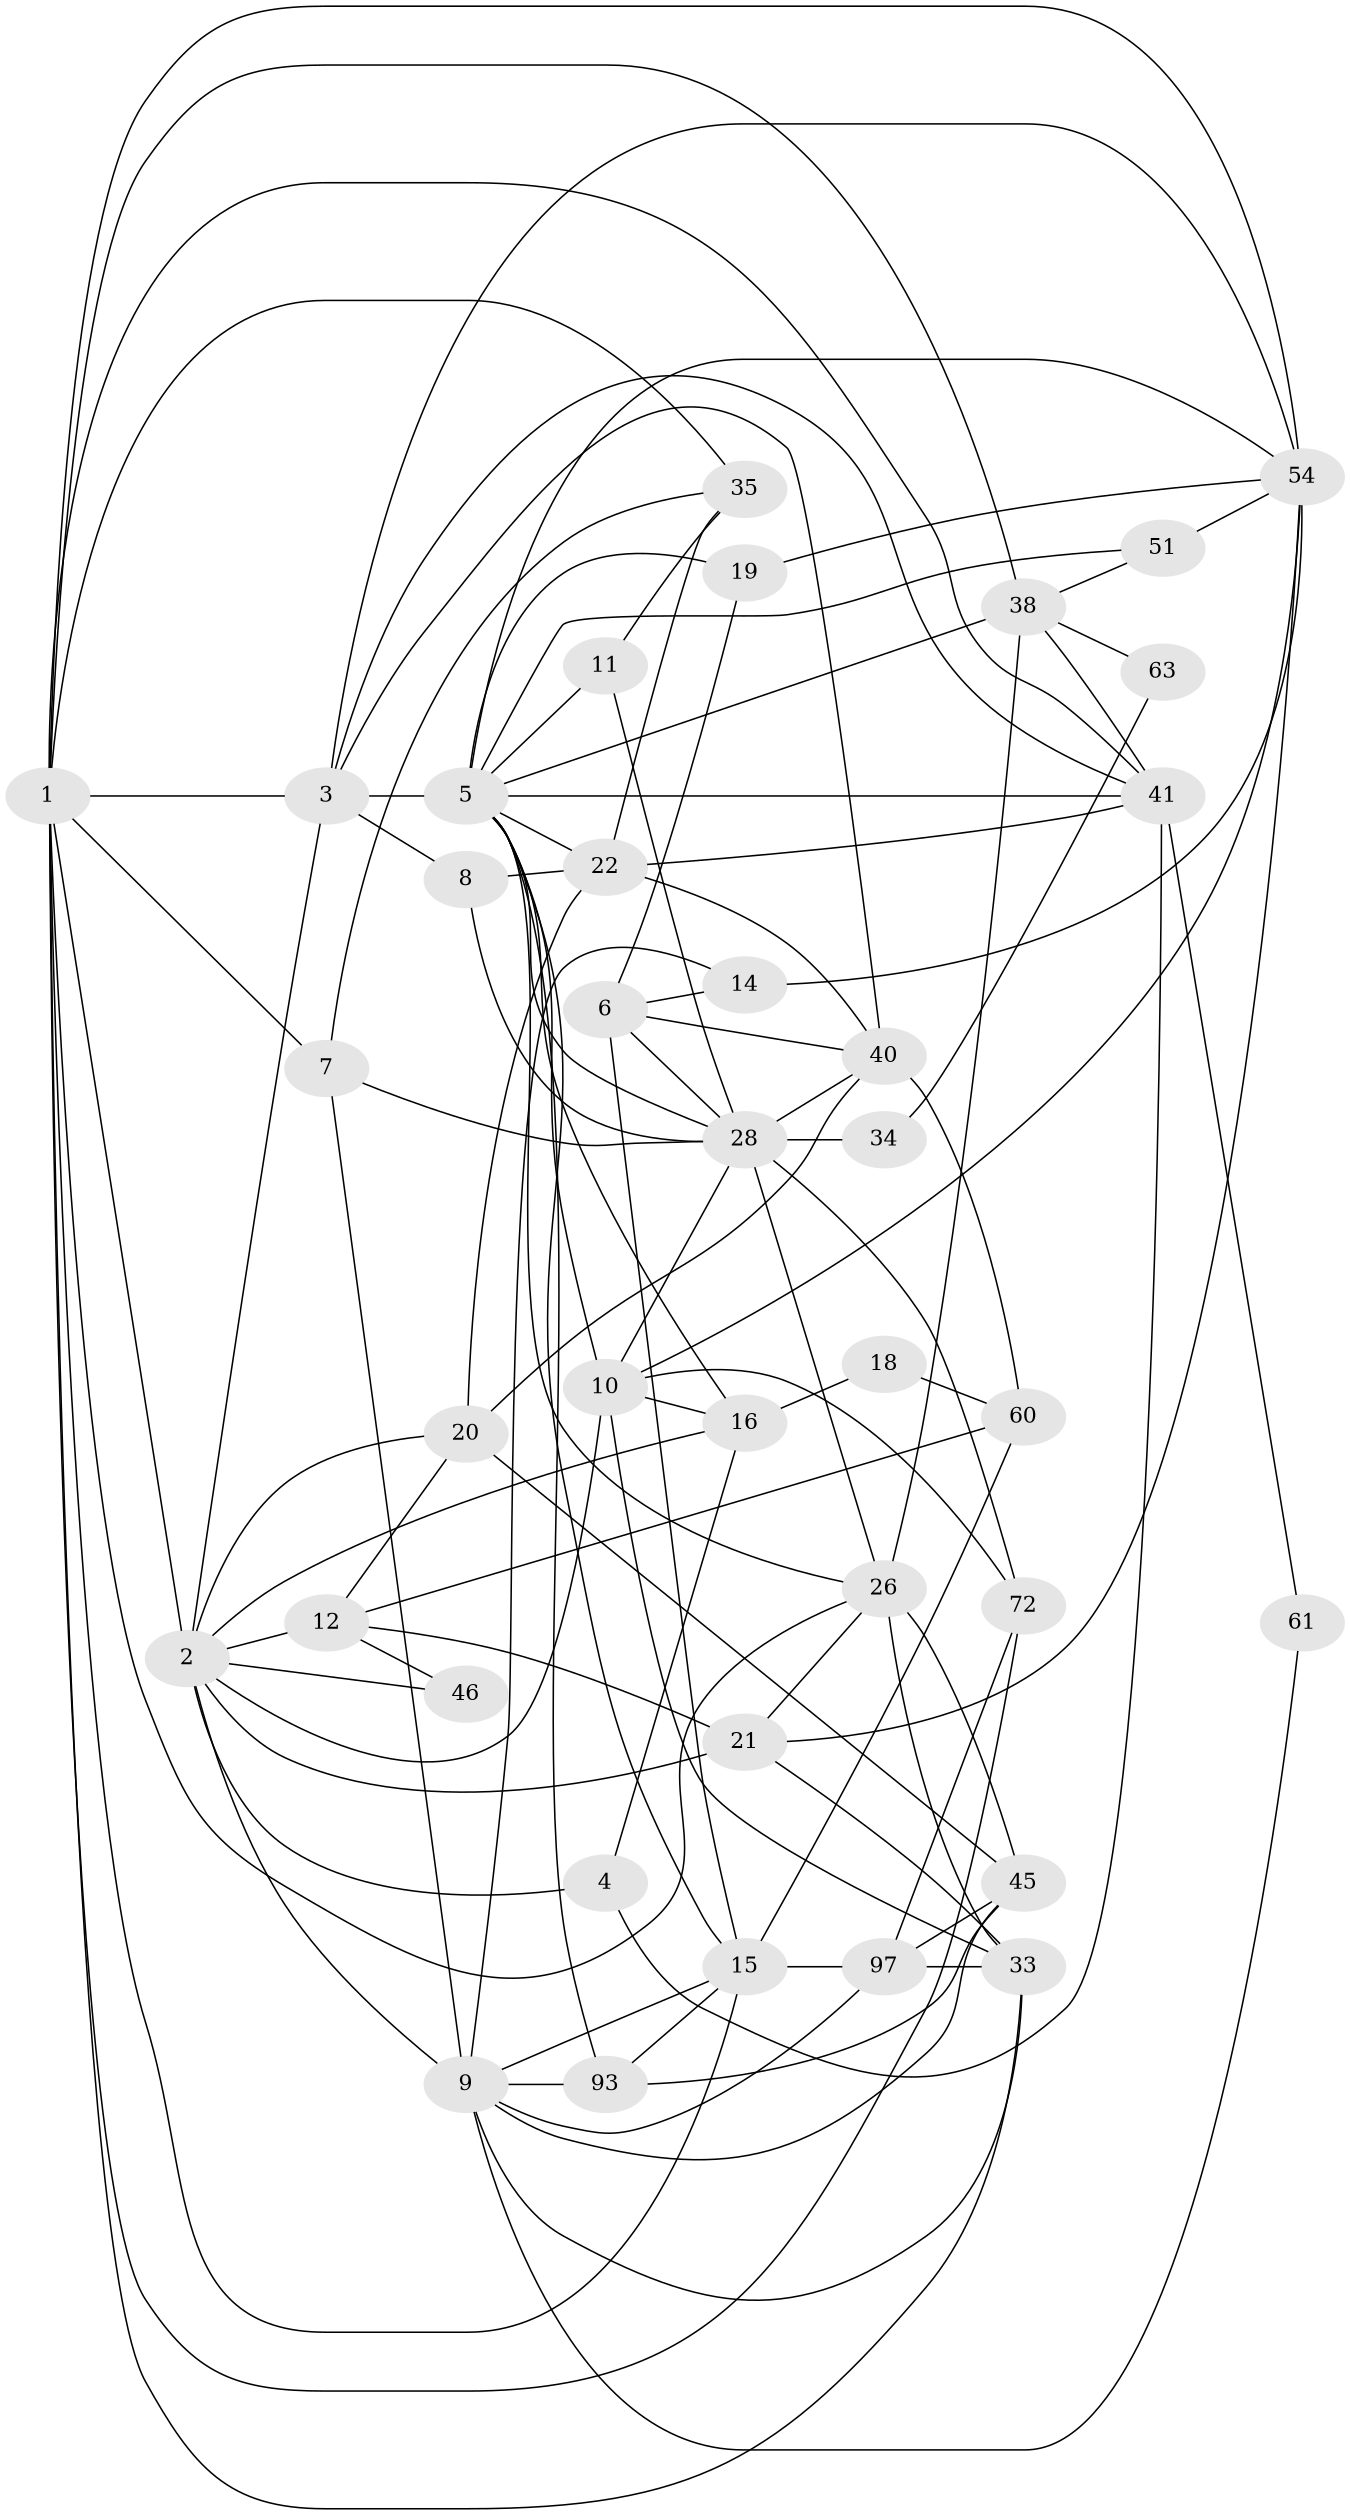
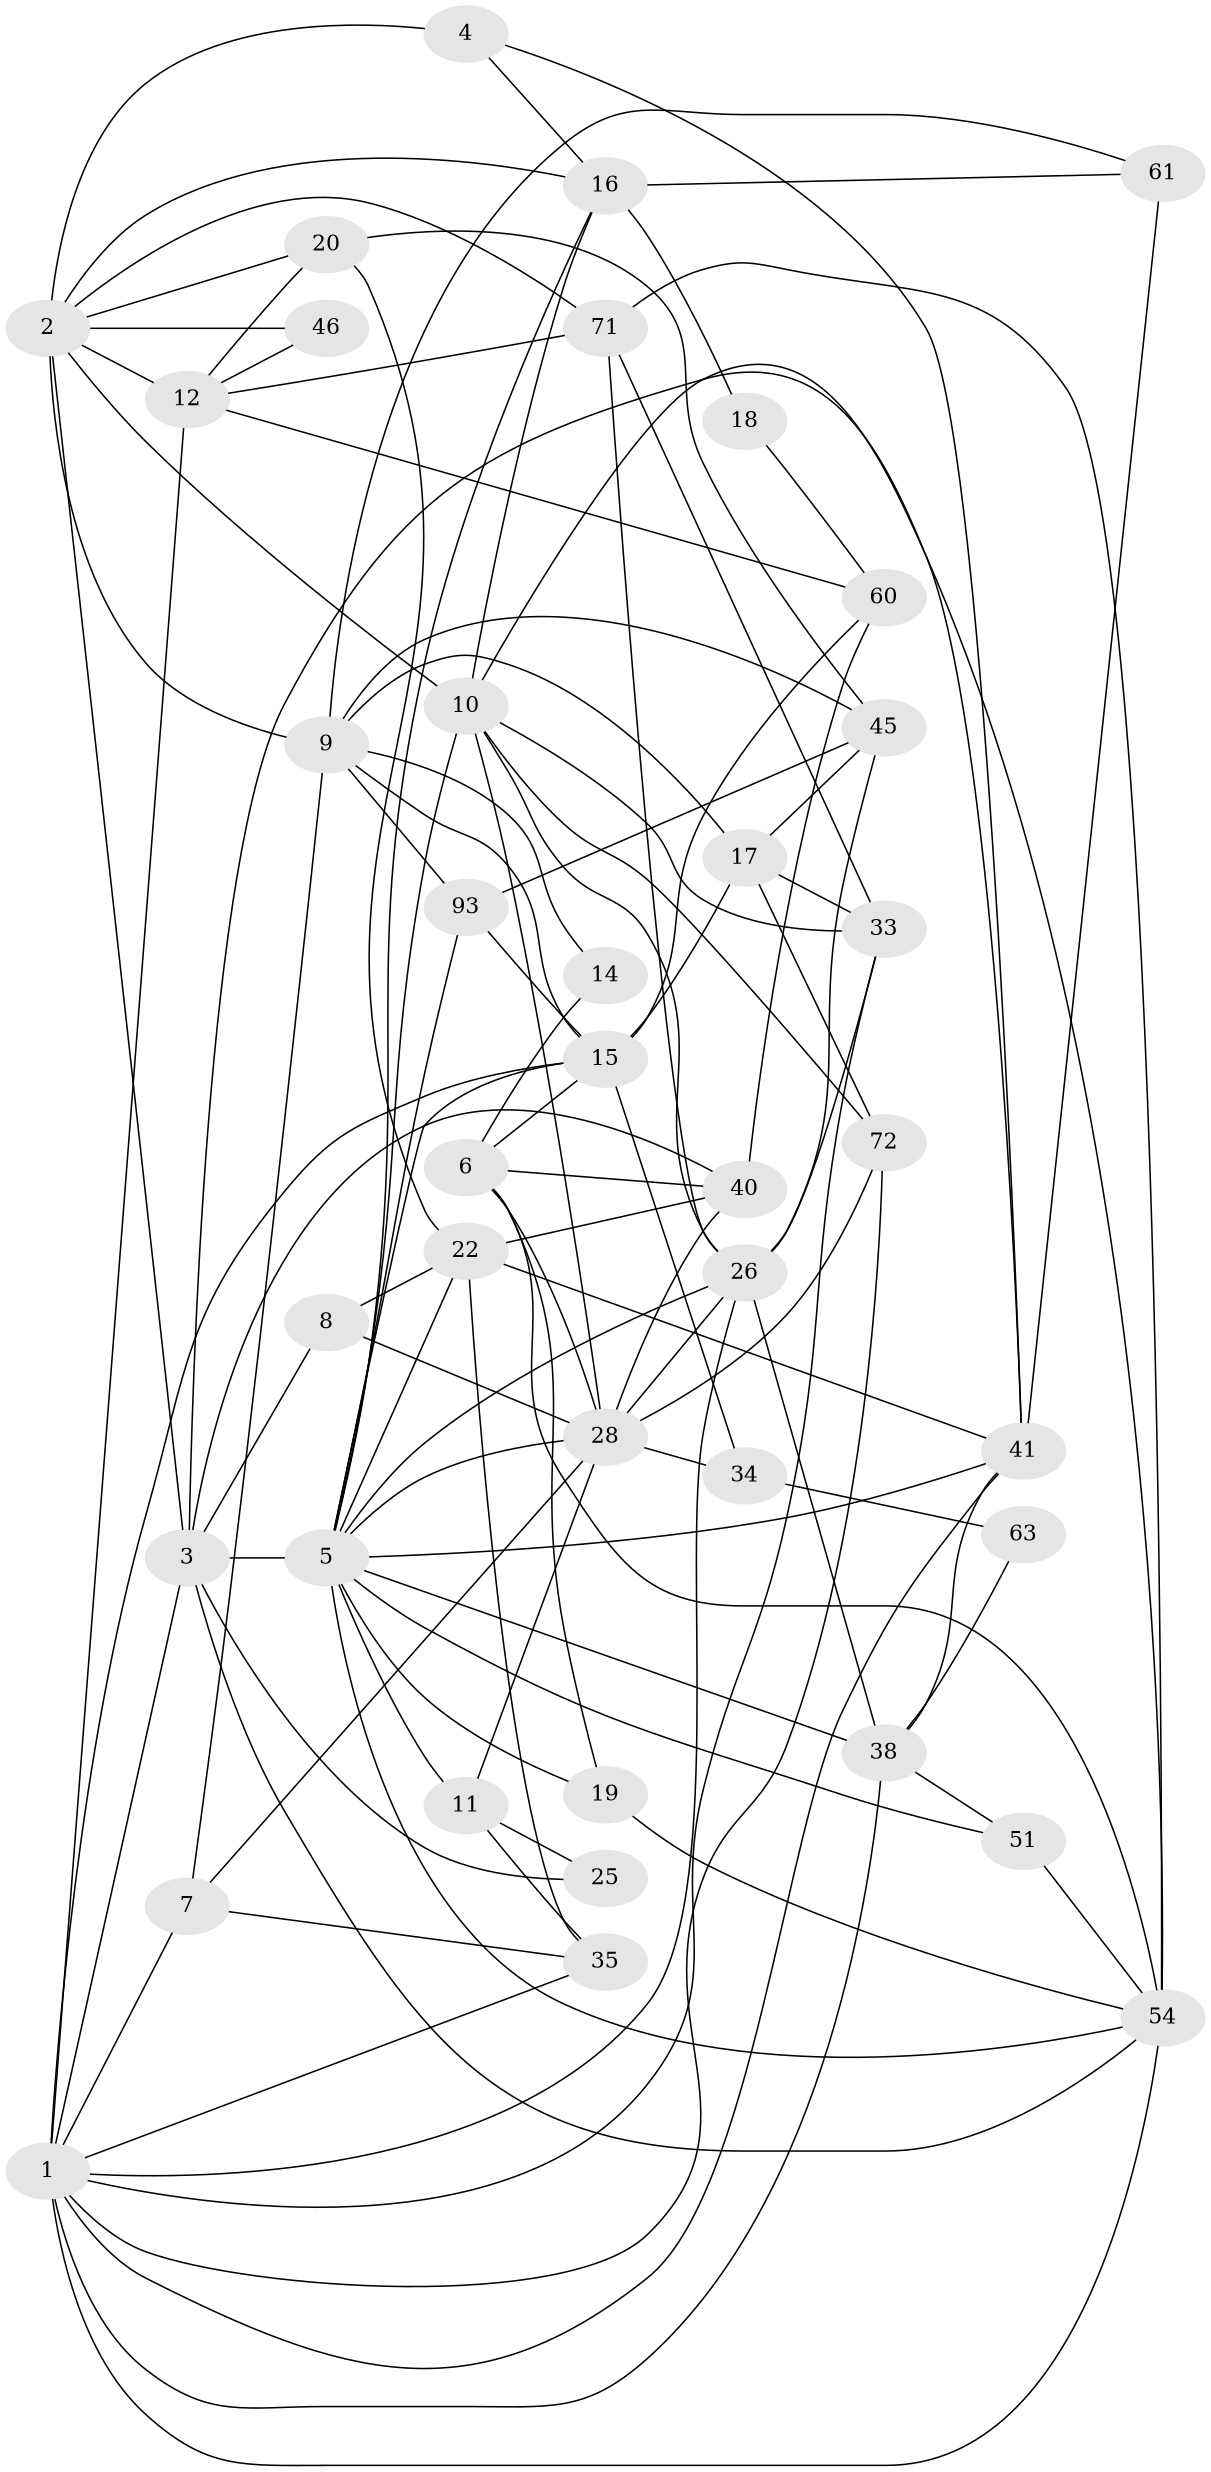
edge "61" -- "16": added
edge "54" -- "14": now "54" -- "6"
edge "10" -- "26": added
edge "1" -- "2": now "1" -- "12"
edge "15" -- "34": added
edge "40" -- "20": removed
node "21": label "21" -> "71"
node "25": added
node "97": label "97" -> "17"
edge "33" -- "9": removed
